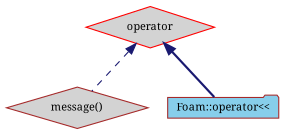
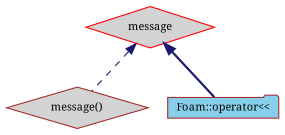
node "operator": label "operator" -> "message"
